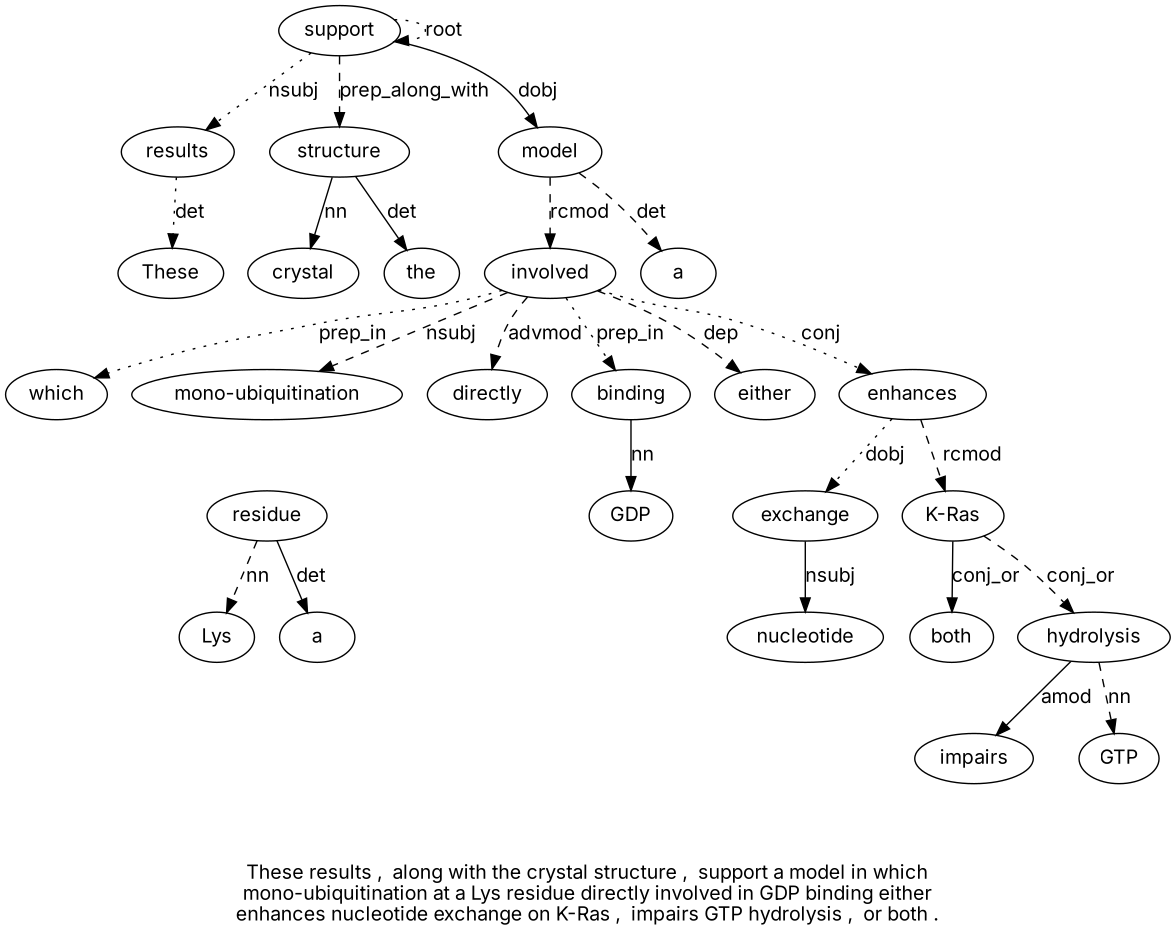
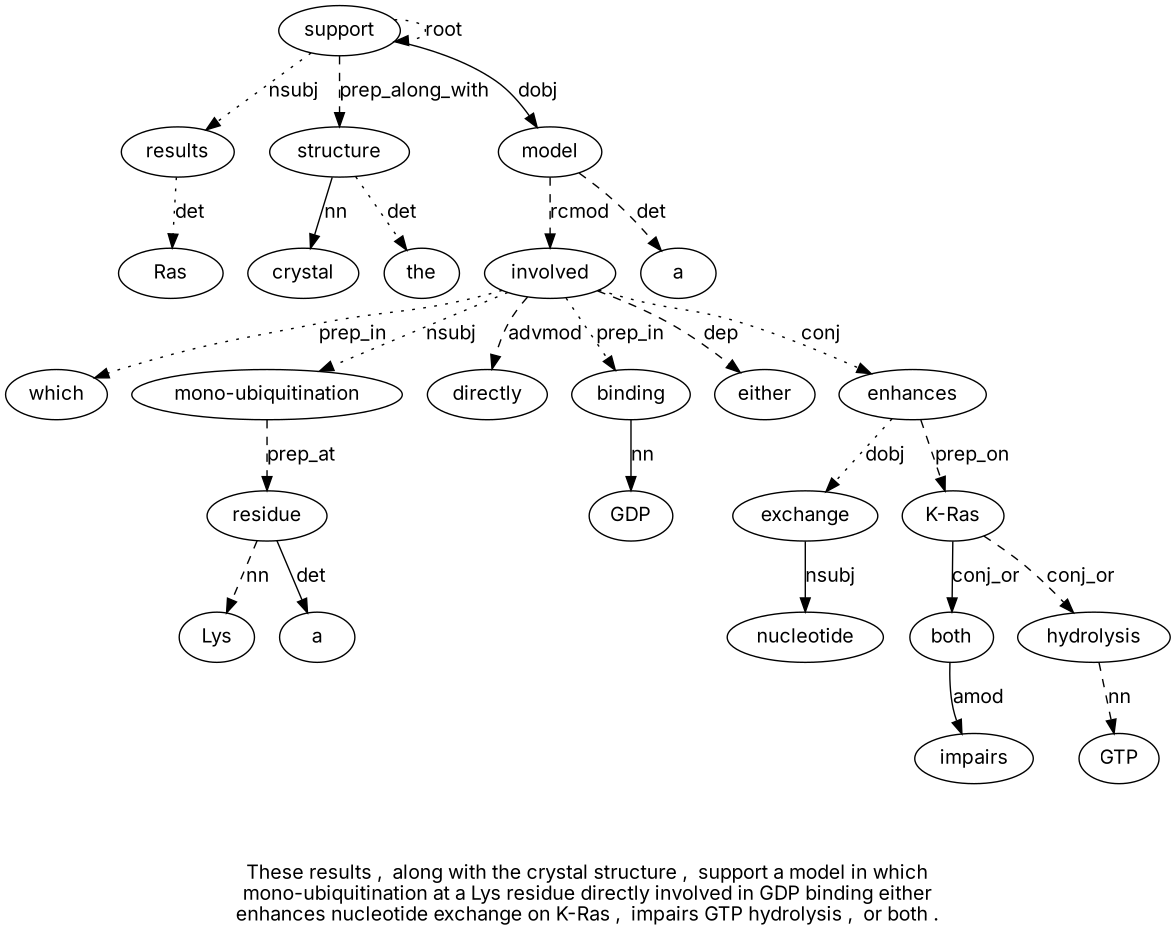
edge "structure" -> "the": style solid -> dotted
node "These": label "These" -> "Ras"
edge "involved" -> "mono-ubiquitination": style dashed -> dotted
edge "mono-ubiquitination" -> "residue": added, label "prep_at"
edge "enhances" -> "K-Ras": label "rcmod" -> "prep_on"
edge "hydrolysis" -> "impairs": now "both" -> "impairs"
